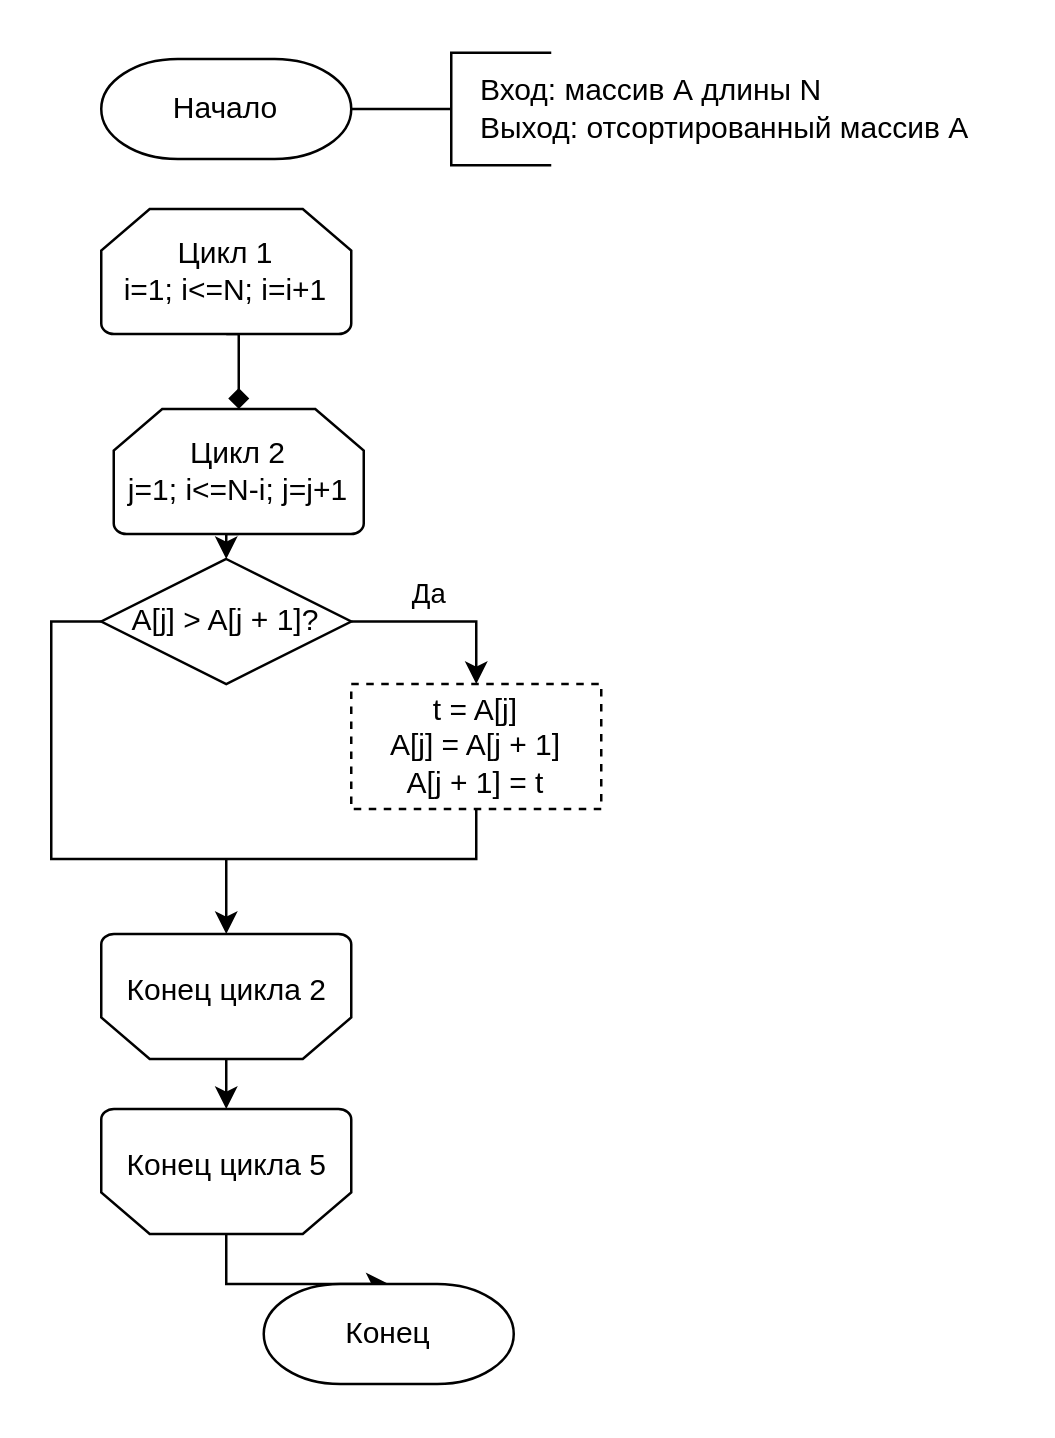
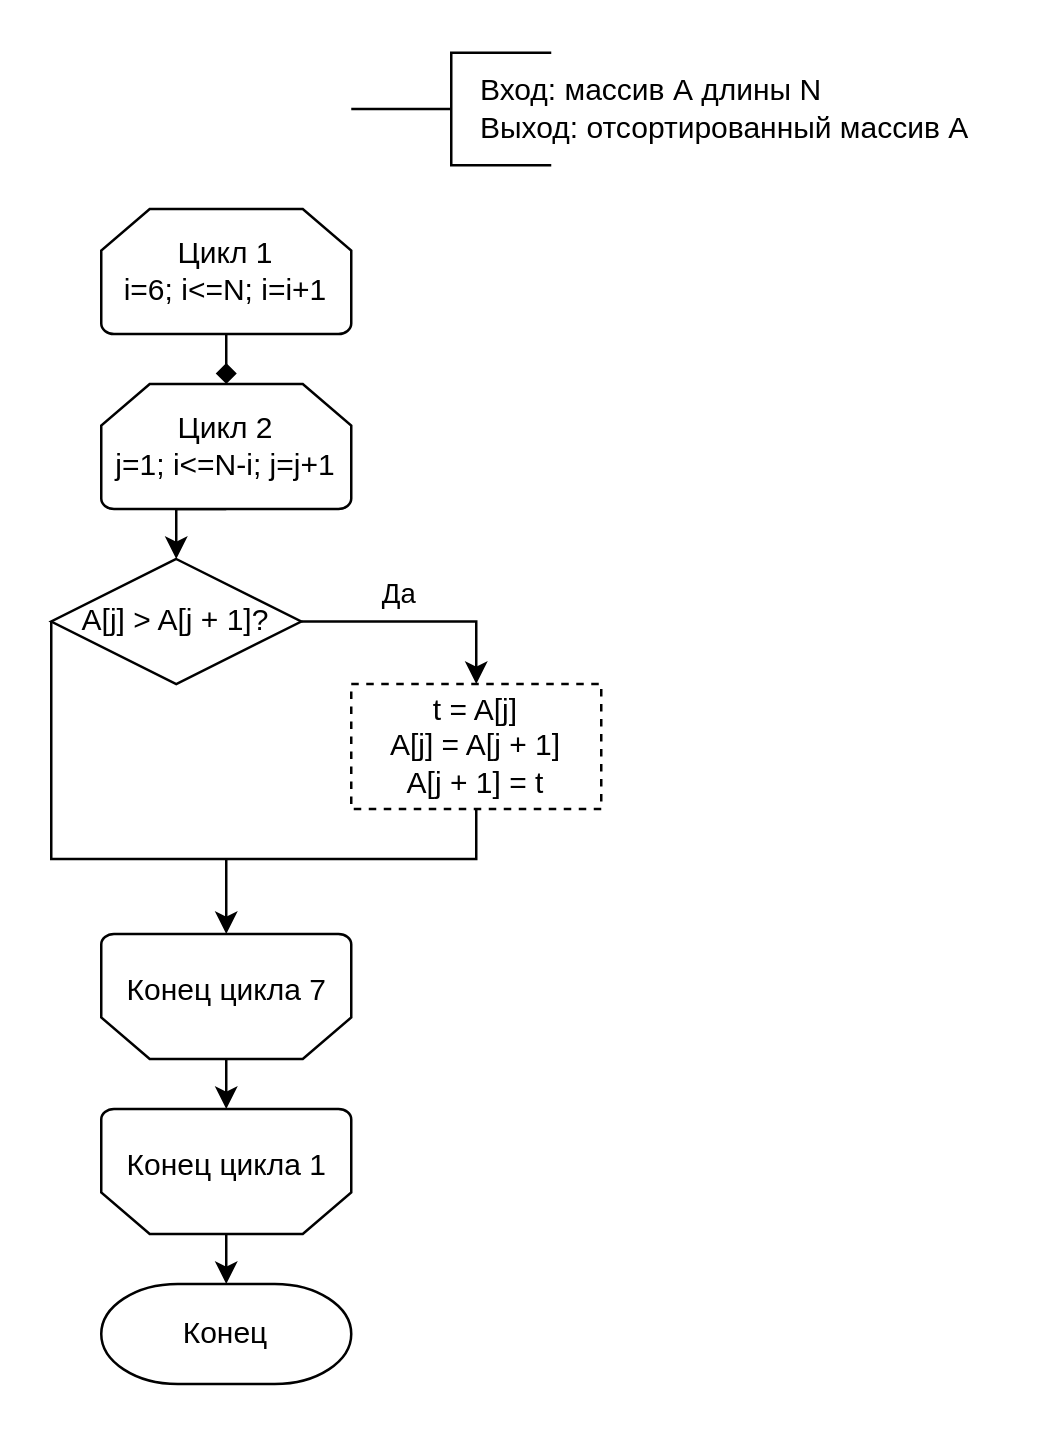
node "Начало": removed
node "Цикл 1 i=1; i<=N; i=i+1": label "Цикл 1 i=1; i<=N; i=i+1" -> "Цикл 1 i=6; i<=N; i=i+1"
node "Цикл 2 j=1; i<=N-i; j=j+1": moved (239, 471) -> (226, 446)
node "A[j] > A[j + 1]?": moved (226, 621) -> (176, 621)
node "Конец цикла 2": label "Конец цикла 2" -> "Конец цикла 7"
node "Конец цикла 5": label "Конец цикла 5" -> "Конец цикла 1"
node "Конец": moved (389, 1334) -> (226, 1334)
